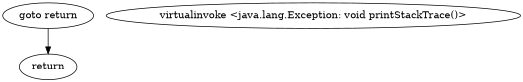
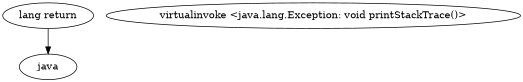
node "goto return": label "goto return" -> "lang return"
node "return": label "return" -> "java"
